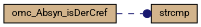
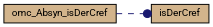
node "strcmp": label "strcmp" -> "isDerCref"
